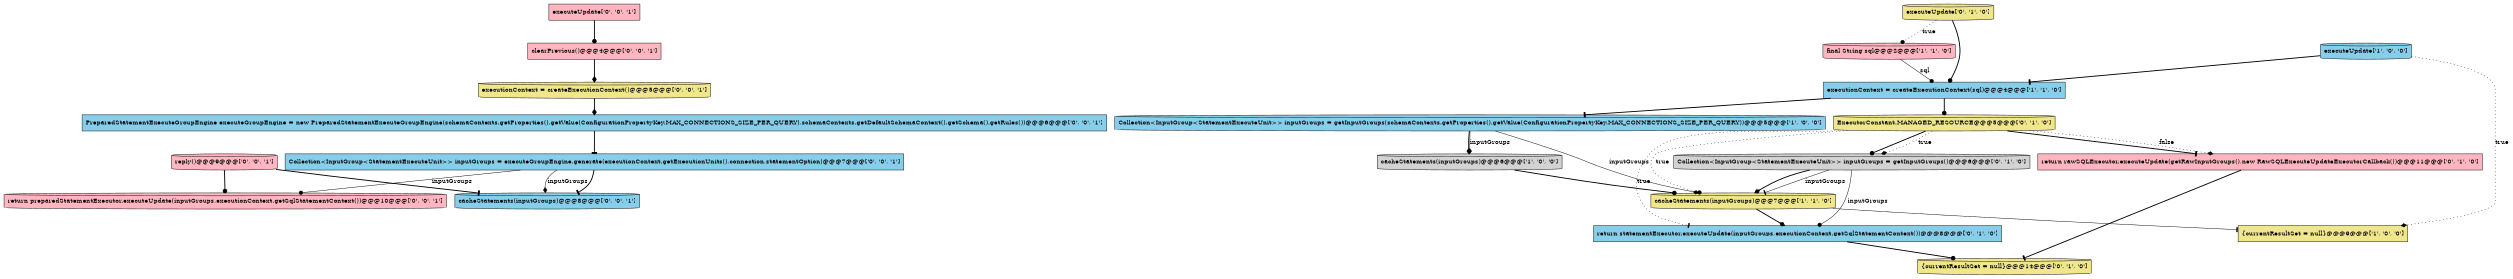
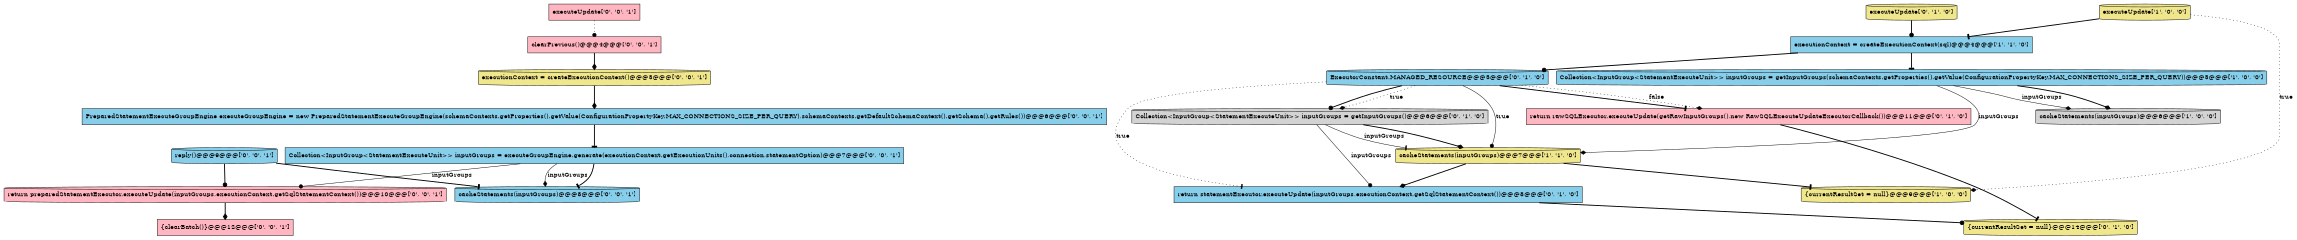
edge "executeUpdate['0', '0', '1']" -> "clearPrevious()@@@4@@@['0', '0', '1']": style bold -> dotted
node "final String sql@@@2@@@['1', '1', '0']": removed
node "executeUpdate['1', '0', '0']": fillcolor skyblue -> khaki
node "ExecutorConstant.MANAGED_RESOURCE@@@5@@@['0', '1', '0']": fillcolor khaki -> skyblue
edge "ExecutorConstant.MANAGED_RESOURCE@@@5@@@['0', '1', '0']" -> "cacheStatements(inputGroups)@@@7@@@['1', '1', '0']": style dotted -> solid
node "reply()@@@9@@@['0', '0', '1']": fillcolor lightpink -> skyblue
edge "cacheStatements(inputGroups)@@@6@@@['1', '0', '0']" -> "cacheStatements(inputGroups)@@@7@@@['1', '1', '0']": removed
edge "cacheStatements(inputGroups)@@@7@@@['1', '1', '0']" -> "{currentResultSet = null}@@@9@@@['1', '0', '0']": style solid -> bold
node "{clearBatch()}@@@12@@@['0', '0', '1']": added
node "{currentResultSet = null}@@@9@@@['1', '0', '0']": shape box -> cylinder
